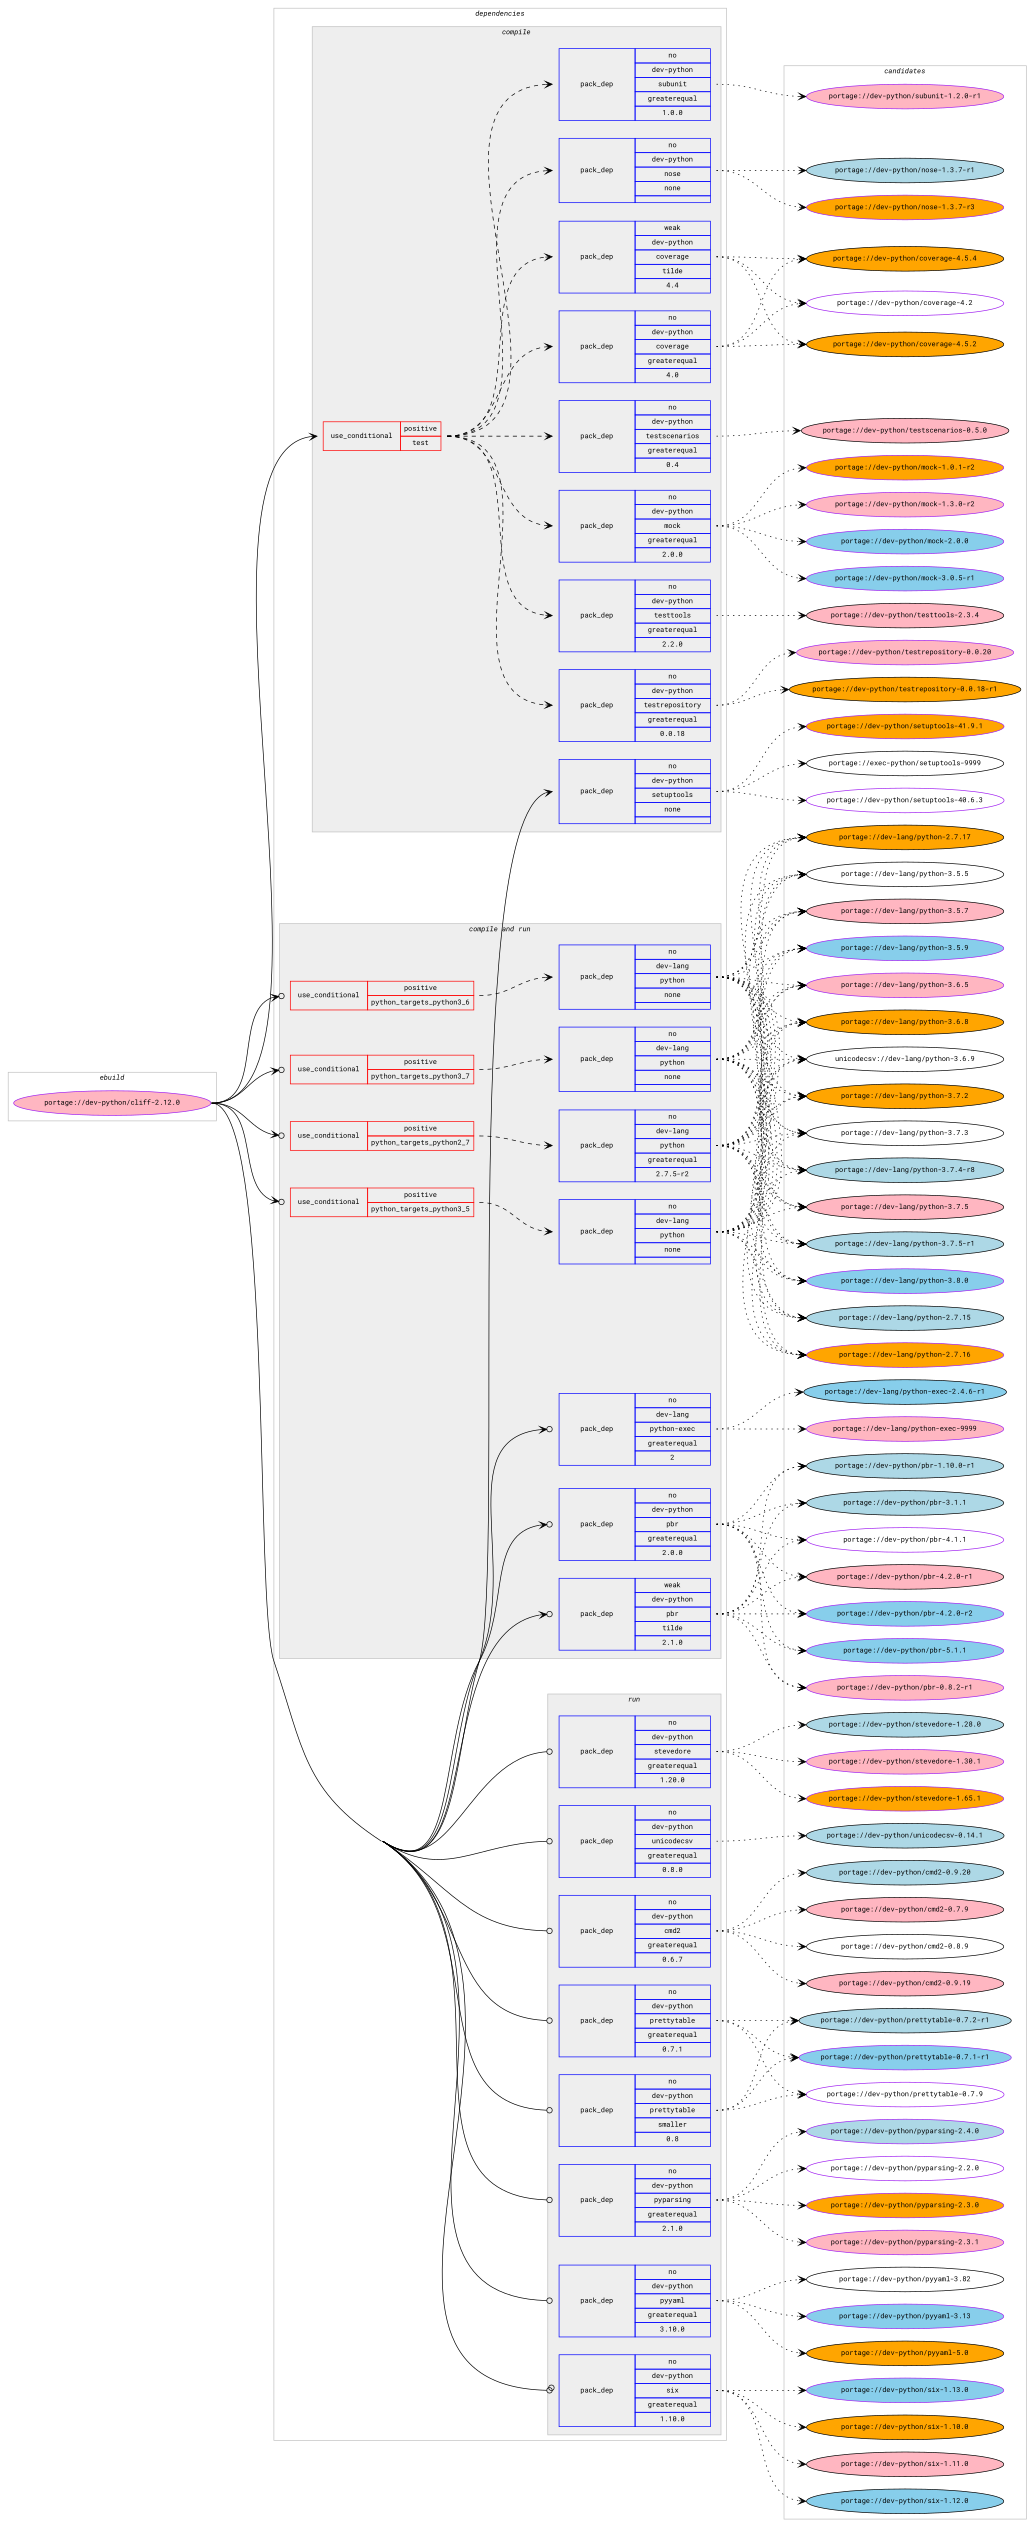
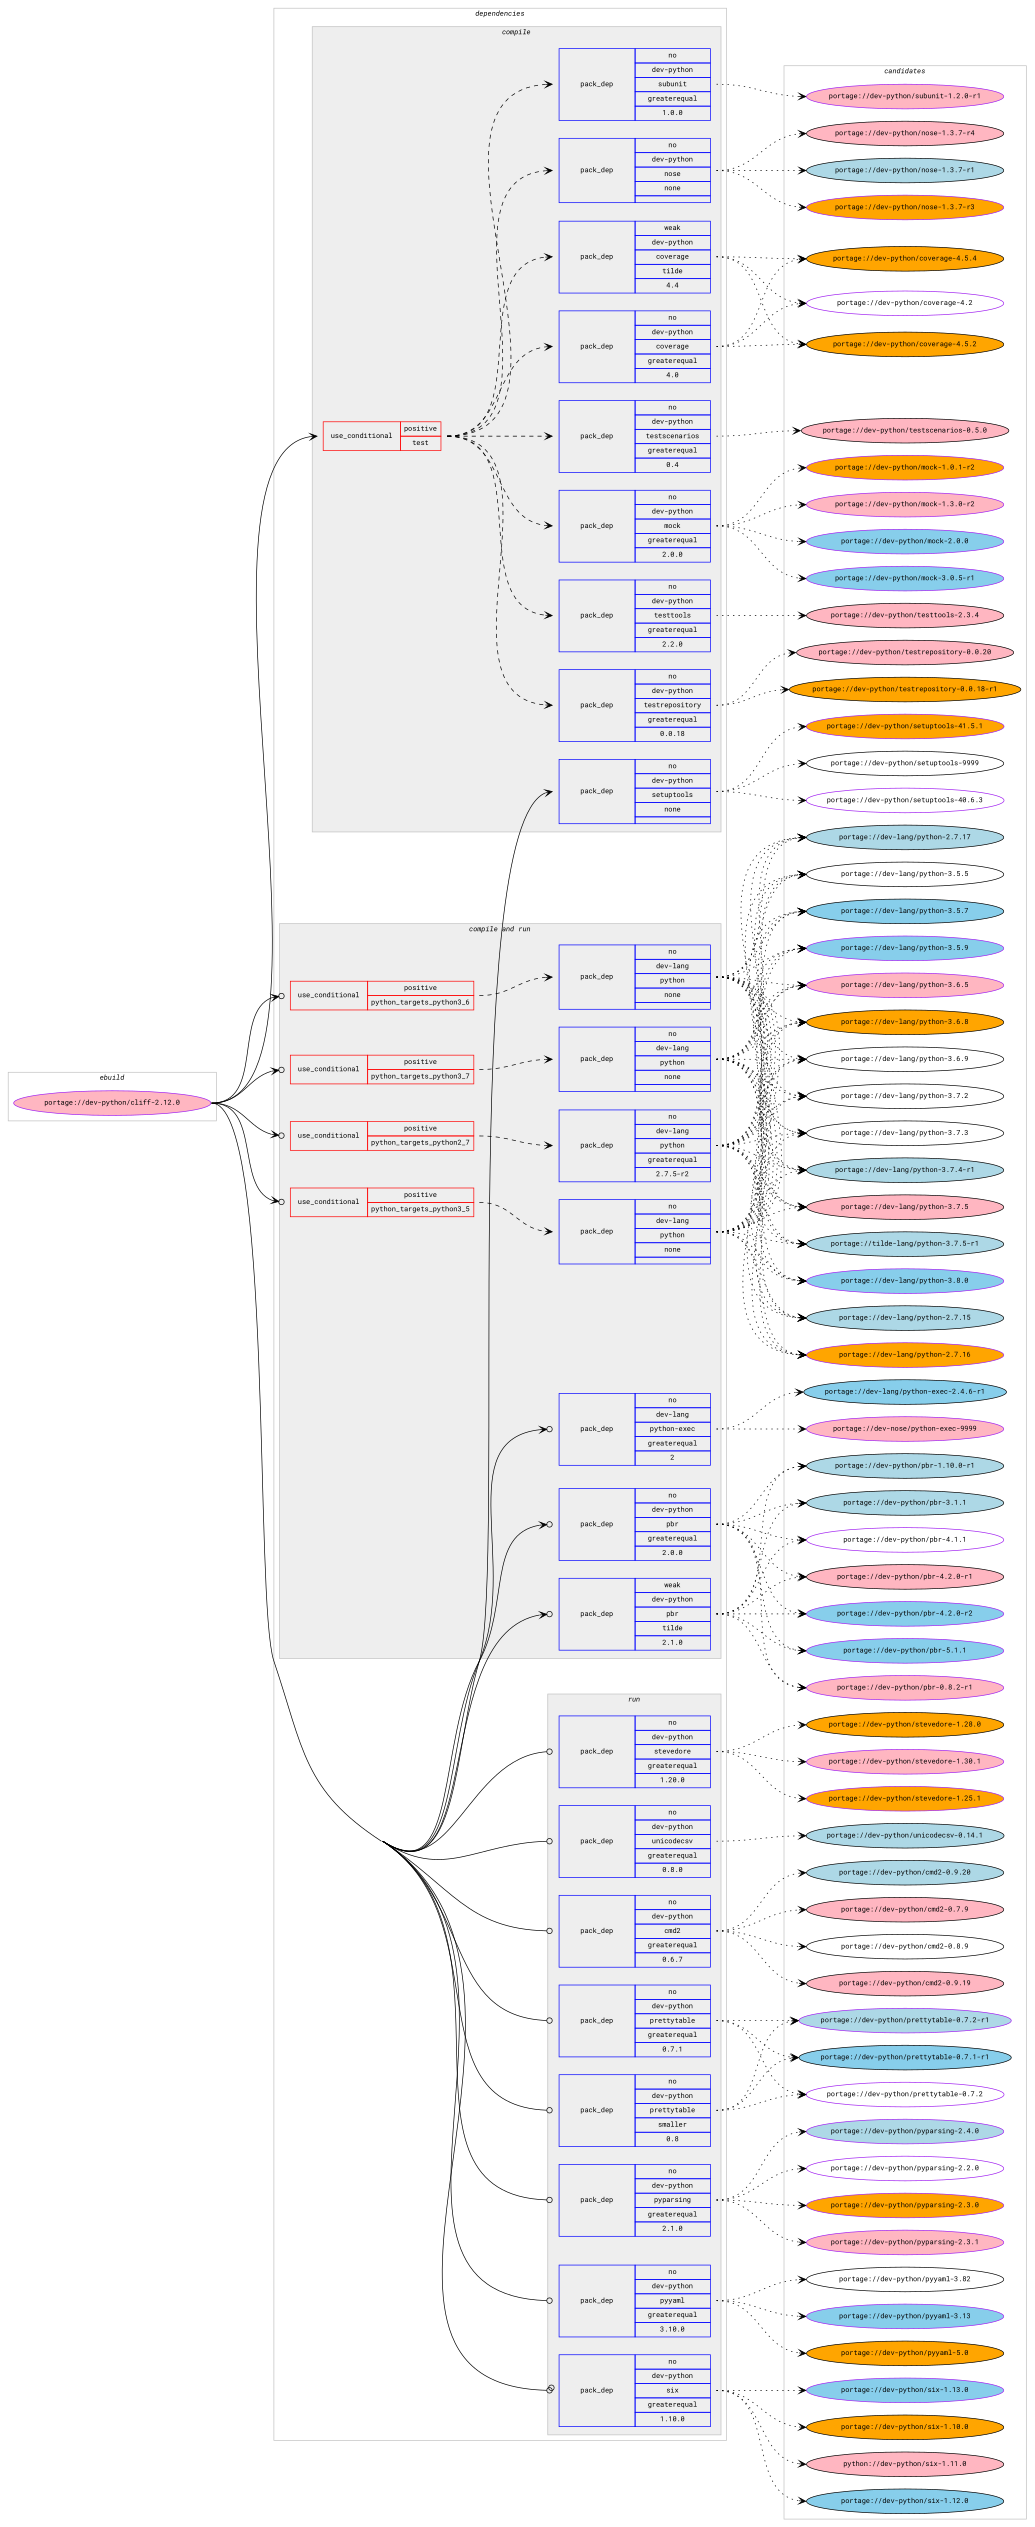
node "portage://dev-python/nose-1.3.7-r4": added
node "portage://dev-python/testrepository-0.0.20": color purple -> black
node "portage://dev-python/setuptools-41.9.1": label "portage://dev-python/setuptools-41.9.1" -> "portage://dev-python/setuptools-41.5.1"
node "portage://exec-python/setuptools-9999": label "portage://exec-python/setuptools-9999" -> "portage://dev-python/setuptools-9999"
node "portage://dev-lang/python-2.7.17": fillcolor orange -> lightblue
node "portage://dev-lang/python-3.5.7": fillcolor lightpink -> skyblue
node "unicodecsv://dev-lang/python-3.6.9": label "unicodecsv://dev-lang/python-3.6.9" -> "portage://dev-lang/python-3.6.9"
node "portage://dev-lang/python-3.7.2": fillcolor orange -> white
node "portage://dev-lang/python-3.7.4-r8": label "portage://dev-lang/python-3.7.4-r8" -> "portage://dev-lang/python-3.7.4-r1"
node "portage://dev-lang/python-3.7.5-r1": label "portage://dev-lang/python-3.7.5-r1" -> "portage://tilde-lang/python-3.7.5-r1"
node "portage://dev-lang/python-exec-9999": label "portage://dev-lang/python-exec-9999" -> "portage://dev-nose/python-exec-9999"
node "portage://dev-python/stevedore-1.28.0": fillcolor lightblue -> orange
node "portage://dev-python/stevedore-1.65.1": label "portage://dev-python/stevedore-1.65.1" -> "portage://dev-python/stevedore-1.25.1"
node "portage://dev-python/prettytable-0.7.2-r1": color black -> purple
node "portage://dev-python/prettytable-0.7.1-r1": color purple -> black
node "portage://dev-python/prettytable-0.7.9": label "portage://dev-python/prettytable-0.7.9" -> "portage://dev-python/prettytable-0.7.2"
node "portage://dev-python/six-1.11.0": label "portage://dev-python/six-1.11.0" -> "python://dev-python/six-1.11.0"
